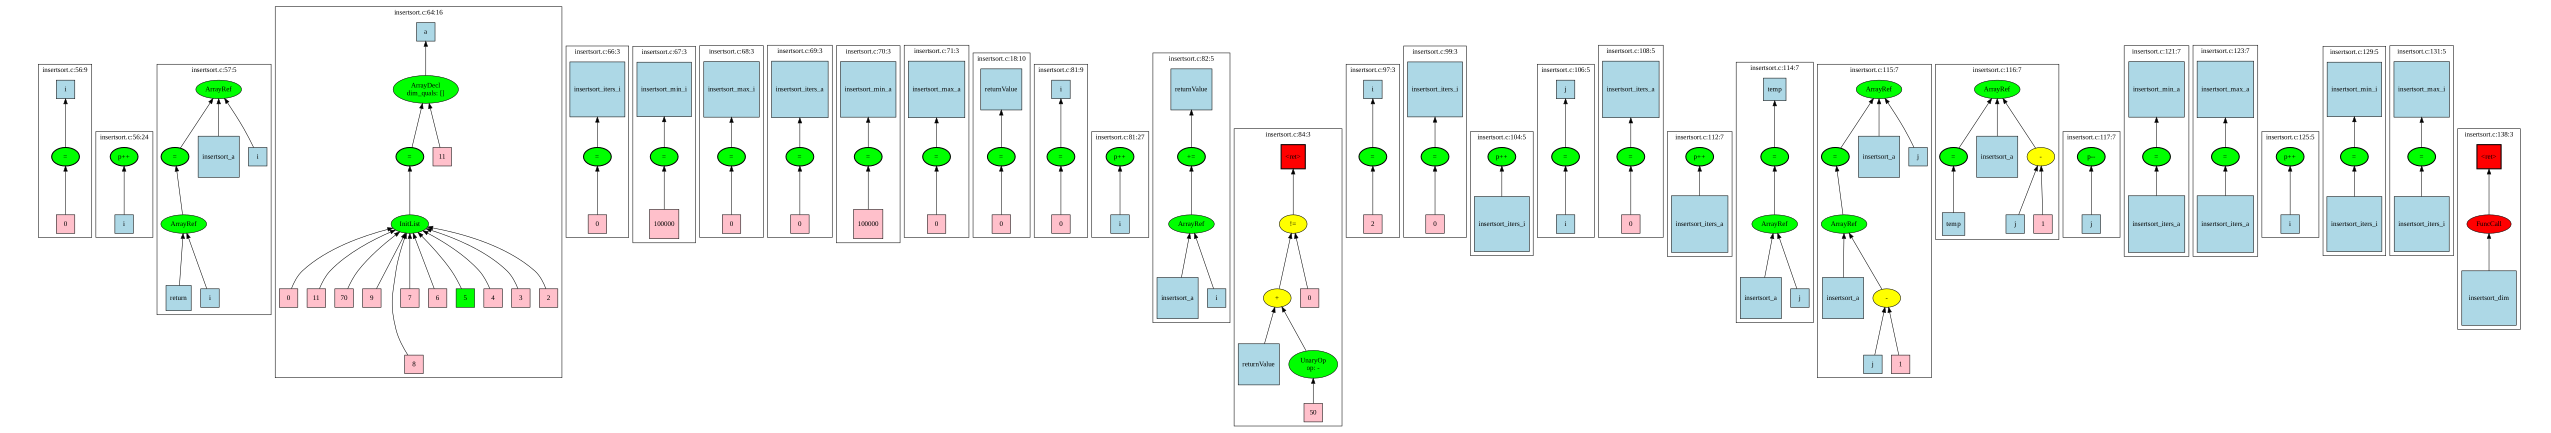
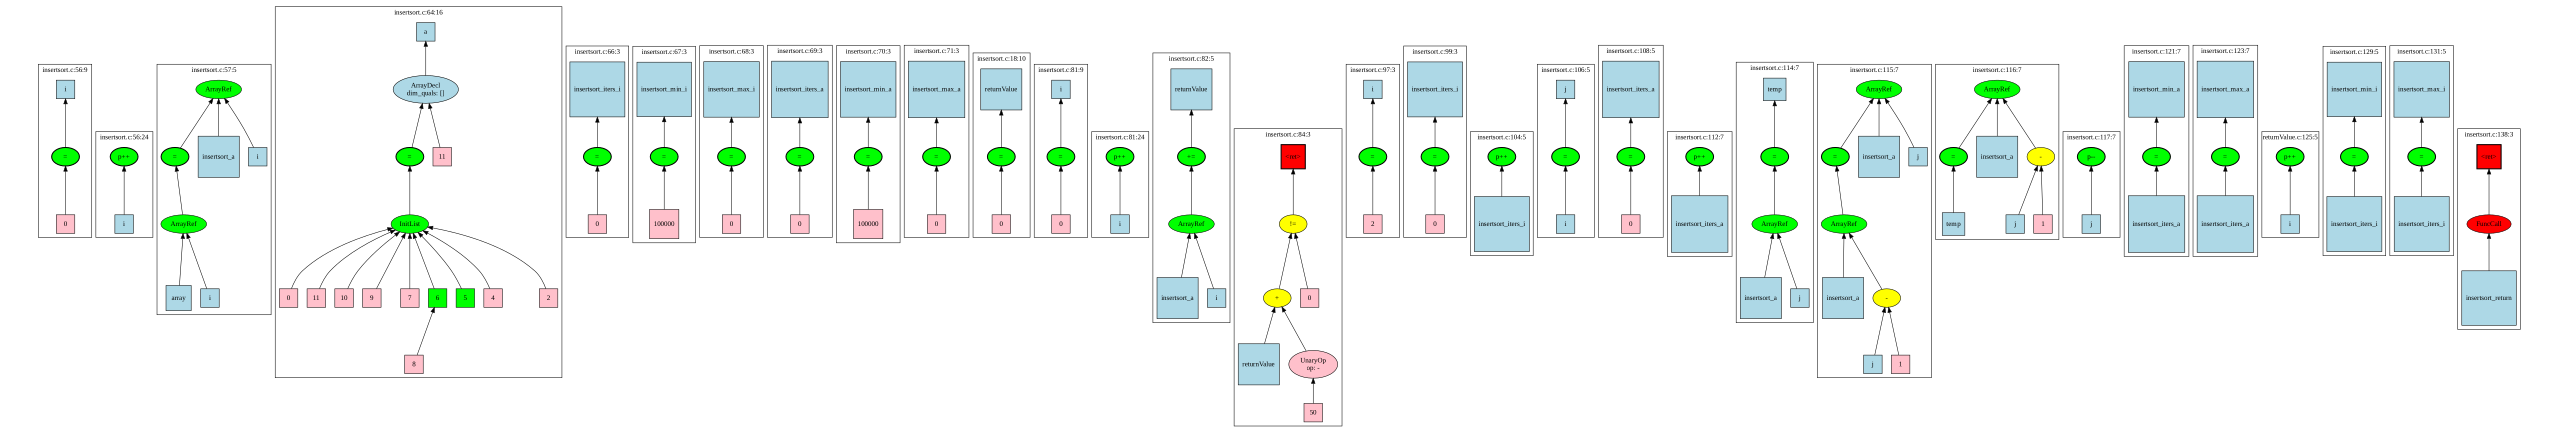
node "ArrayDecl dim_quals: []": fillcolor green -> lightblue
cluster "insertsort.c:81:27": label "insertsort.c:81:27" -> "insertsort.c:81:24"
cluster "insertsort.c:125:5": label "insertsort.c:125:5" -> "returnValue.c:125:5"
edge "InitList" -- "8": now "6" -- "8"
node "return": label "return" -> "array"
node "70": label "70" -> "10"
node "6": fillcolor pink -> green
node "3": removed
node "insertsort_dim": label "insertsort_dim" -> "insertsort_return"
node "UnaryOp op: -": fillcolor green -> pink
